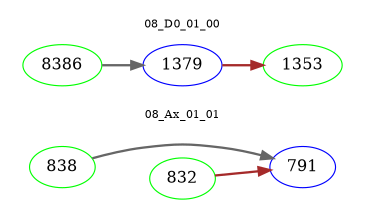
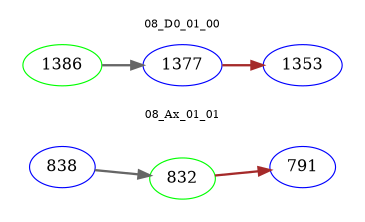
node "8386": label "8386" -> "1386"
node "1379": label "1379" -> "1377"
node "1353": color green -> blue
edge "838" -> "791": now "838" -> "832"
node "838": color green -> blue
